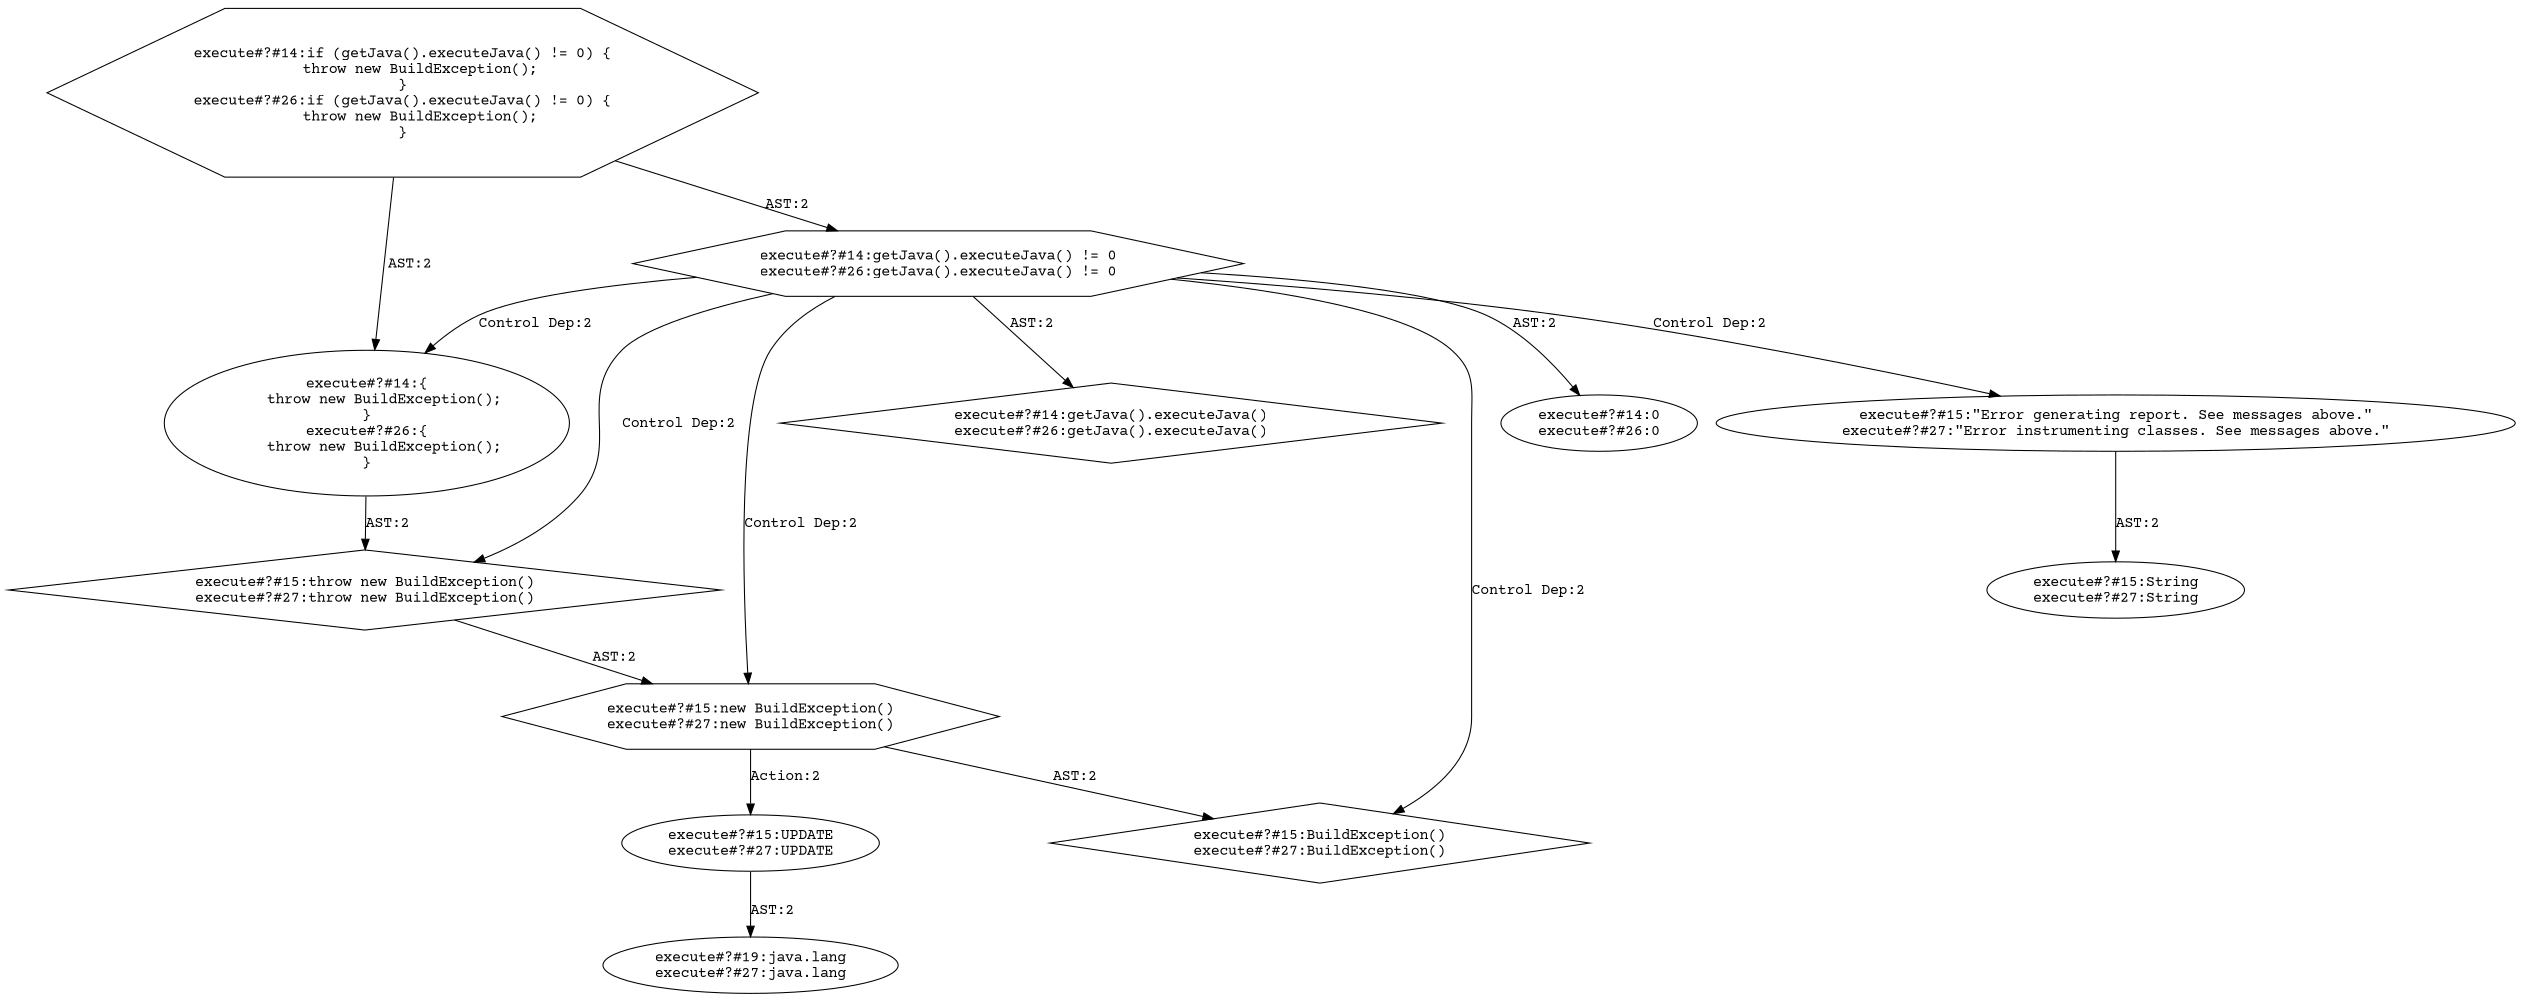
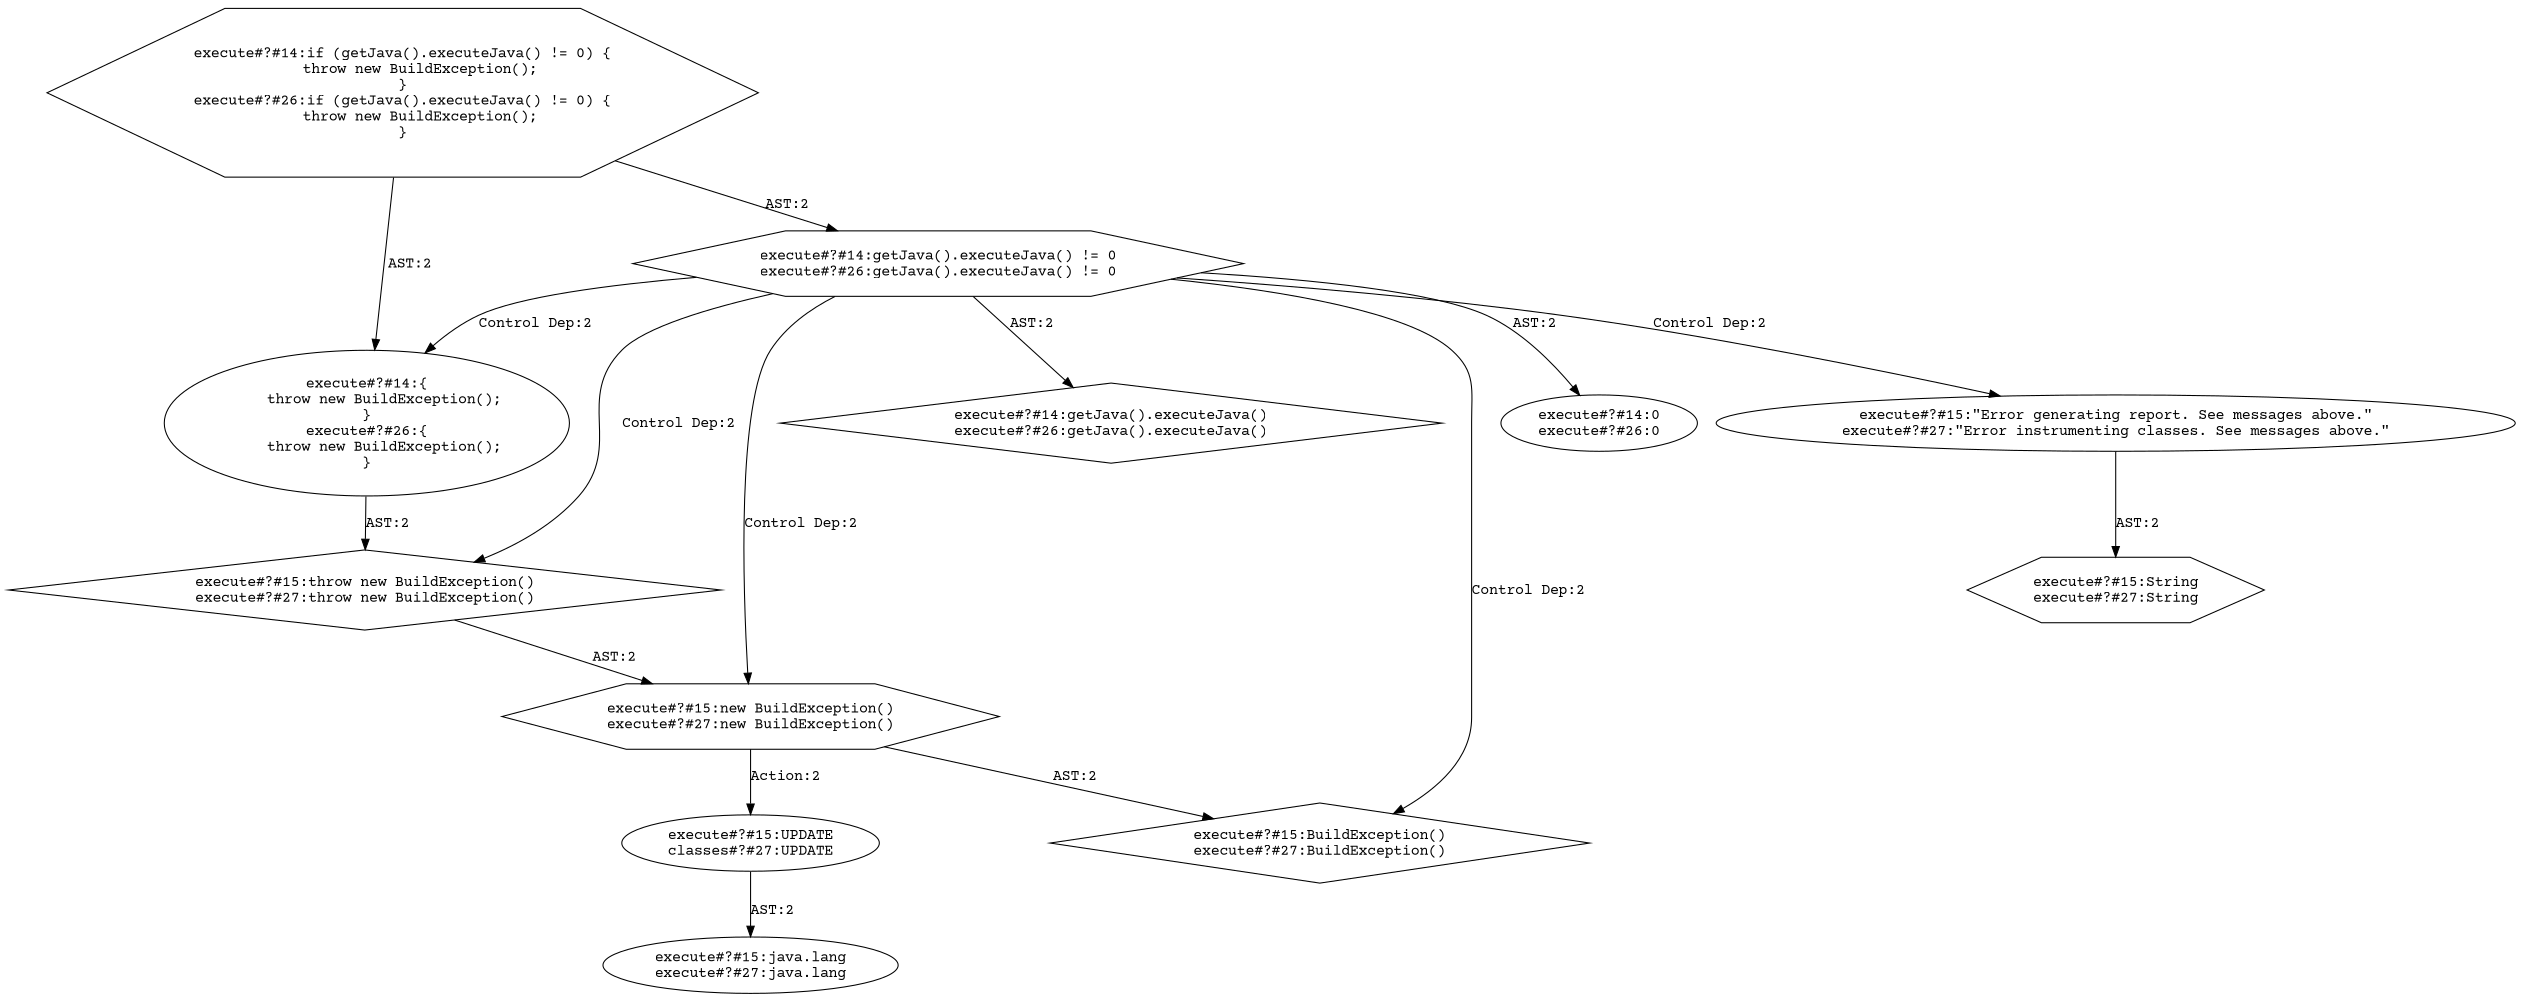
node "execute#?#15:String execute#?#27:String": shape ellipse -> hexagon
node "execute#?#15:UPDATE execute#?#27:UPDATE": label "execute#?#15:UPDATE execute#?#27:UPDATE" -> "execute#?#15:UPDATE classes#?#27:UPDATE"
node "execute#?#19:java.lang execute#?#27:java.lang": label "execute#?#19:java.lang execute#?#27:java.lang" -> "execute#?#15:java.lang execute#?#27:java.lang"
